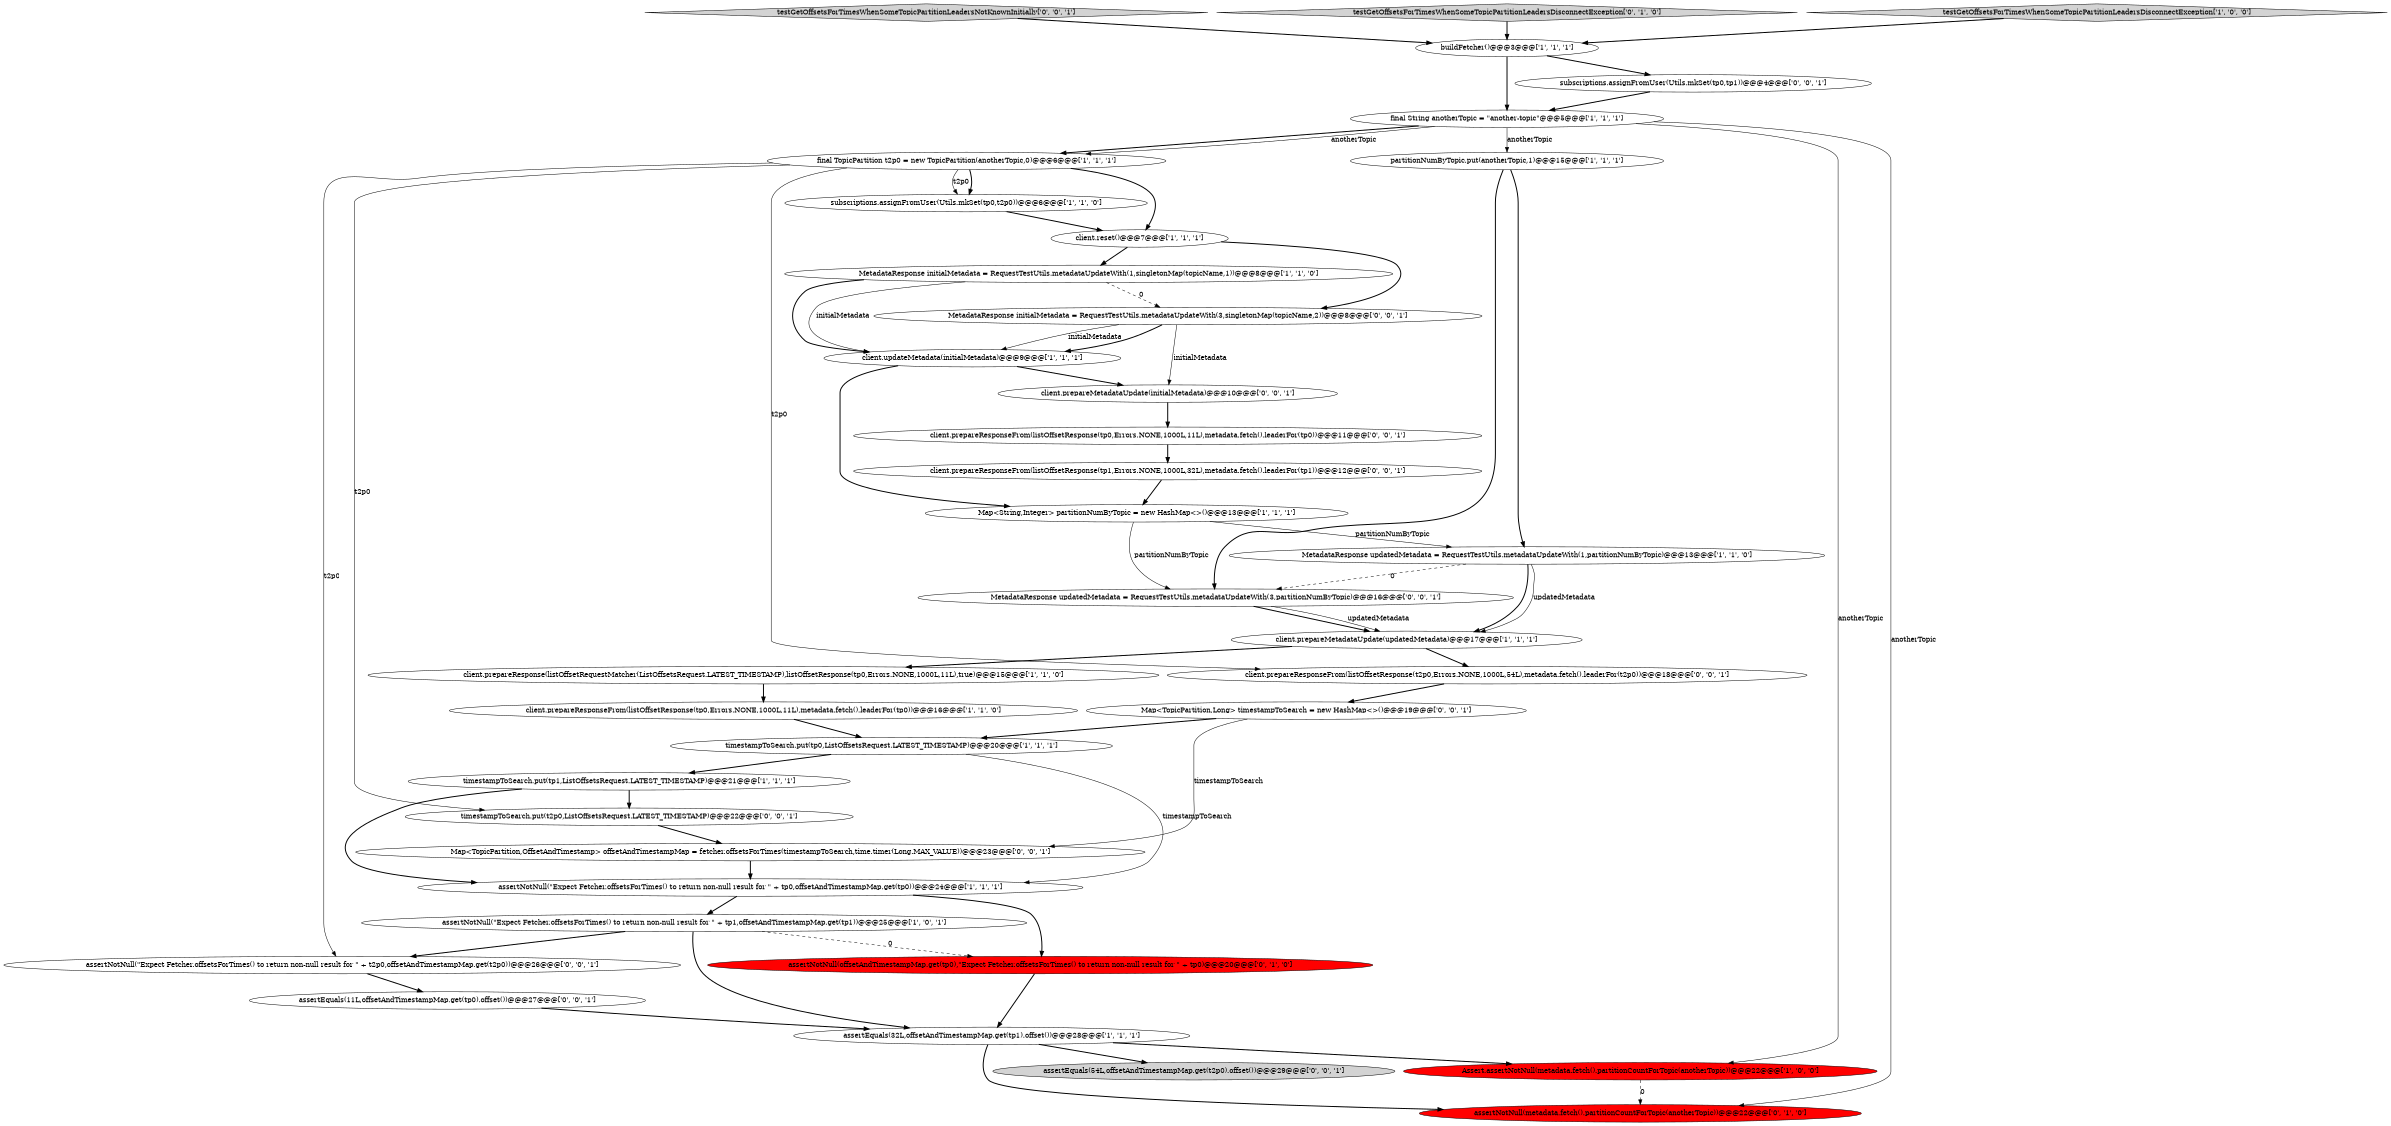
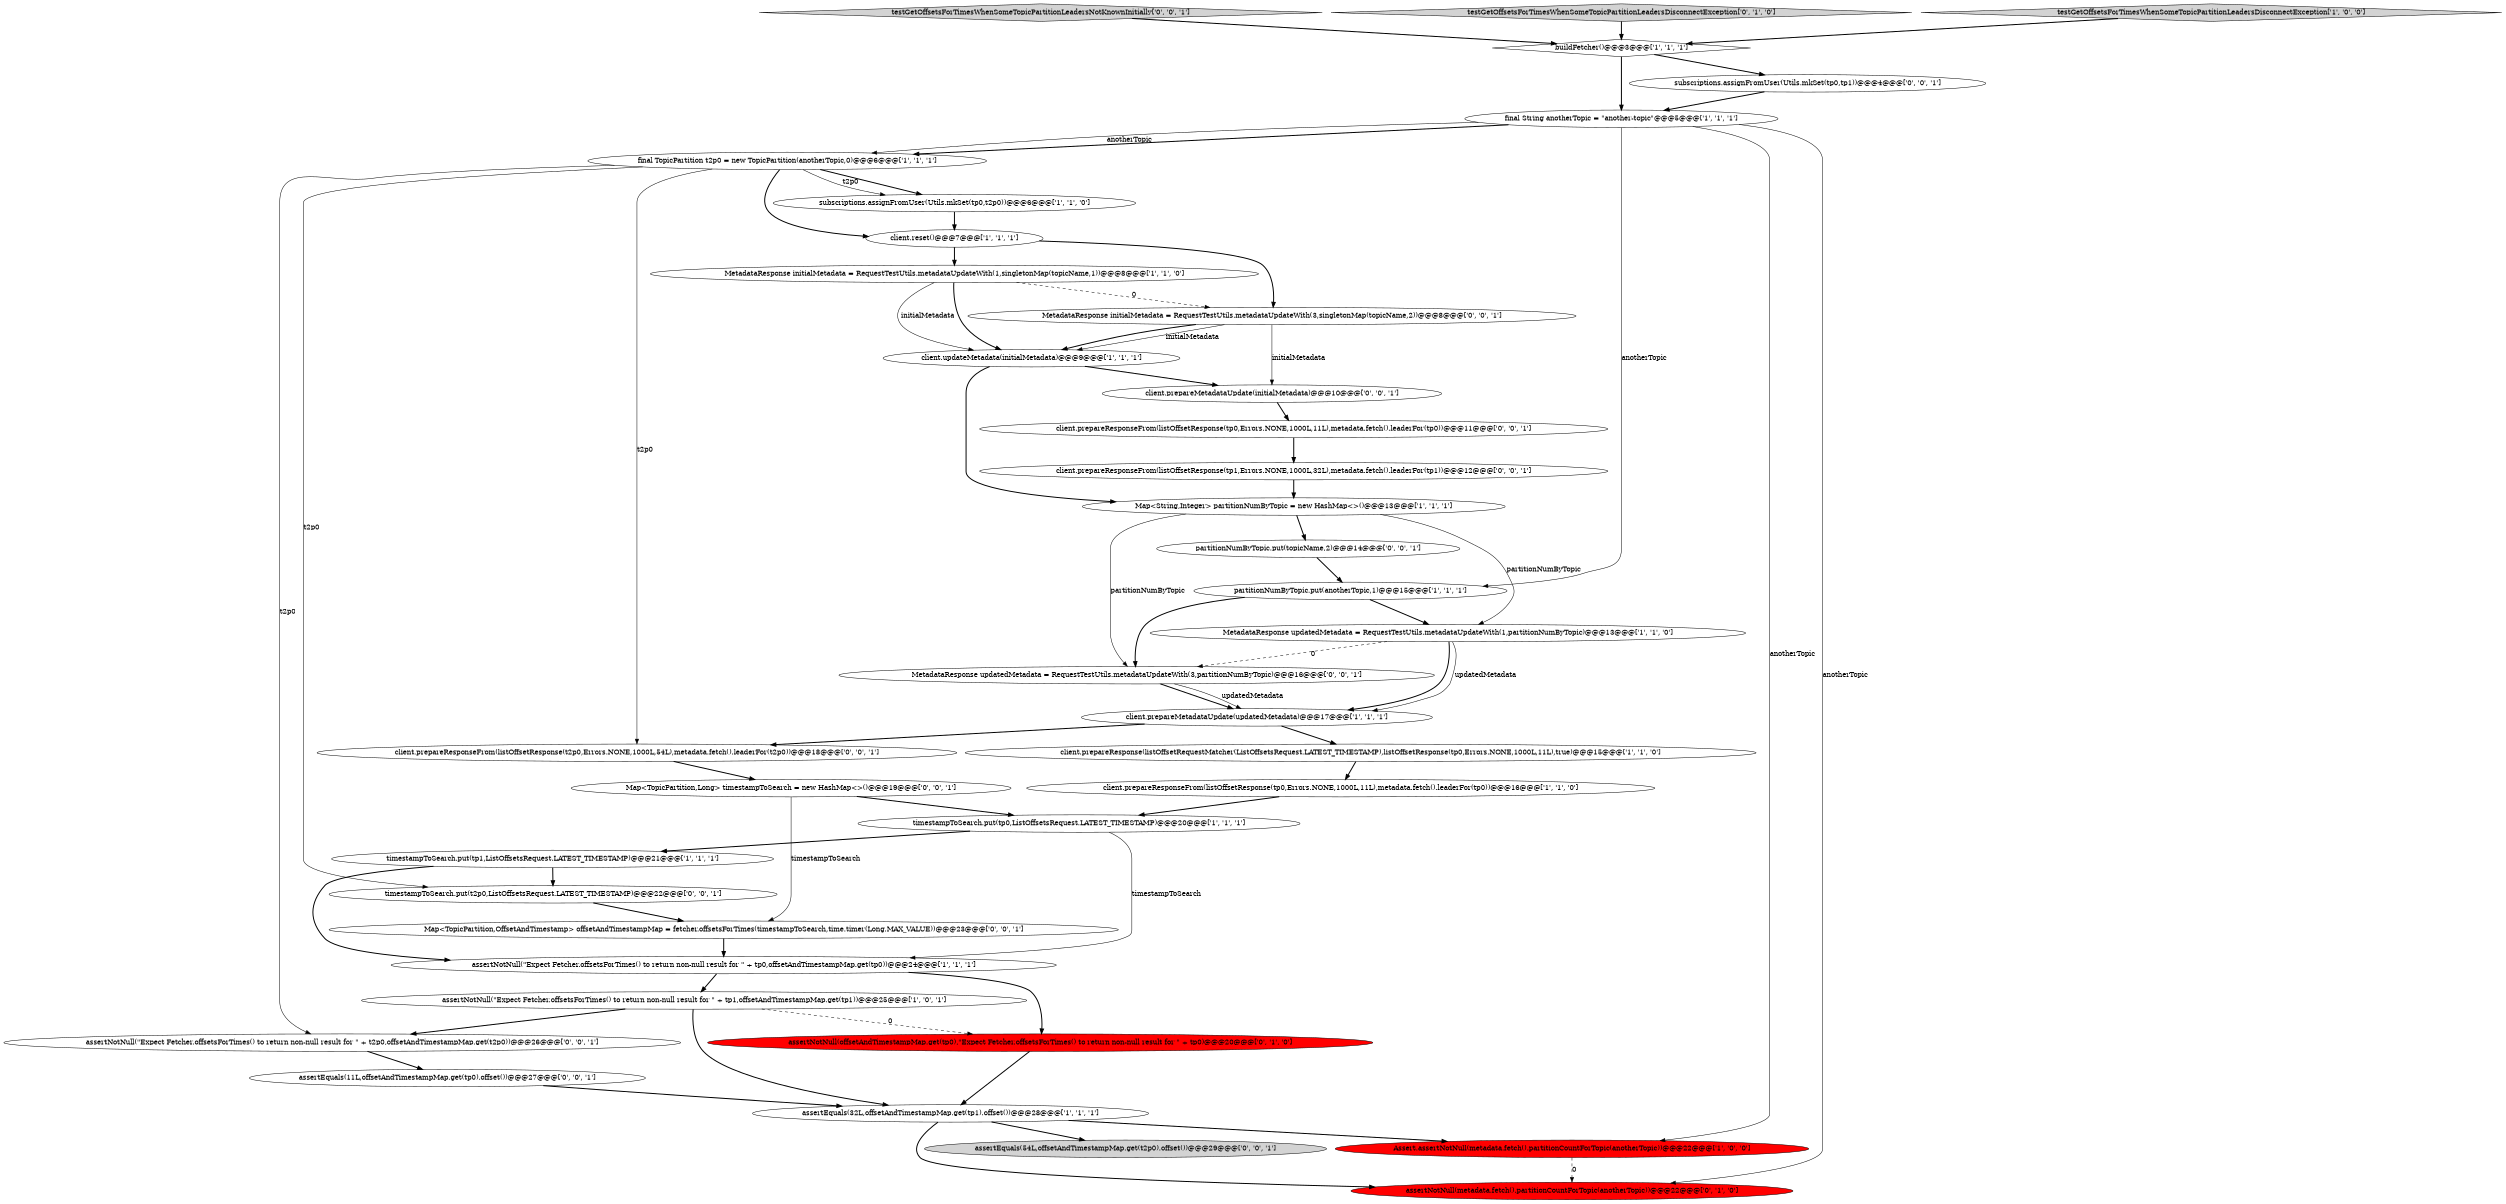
node "buildFetcher()@@@3@@@['1', '1', '1']": shape ellipse -> diamond
node "partitionNumByTopic.put(topicName,2)@@@14@@@['0', '0', '1']": added
